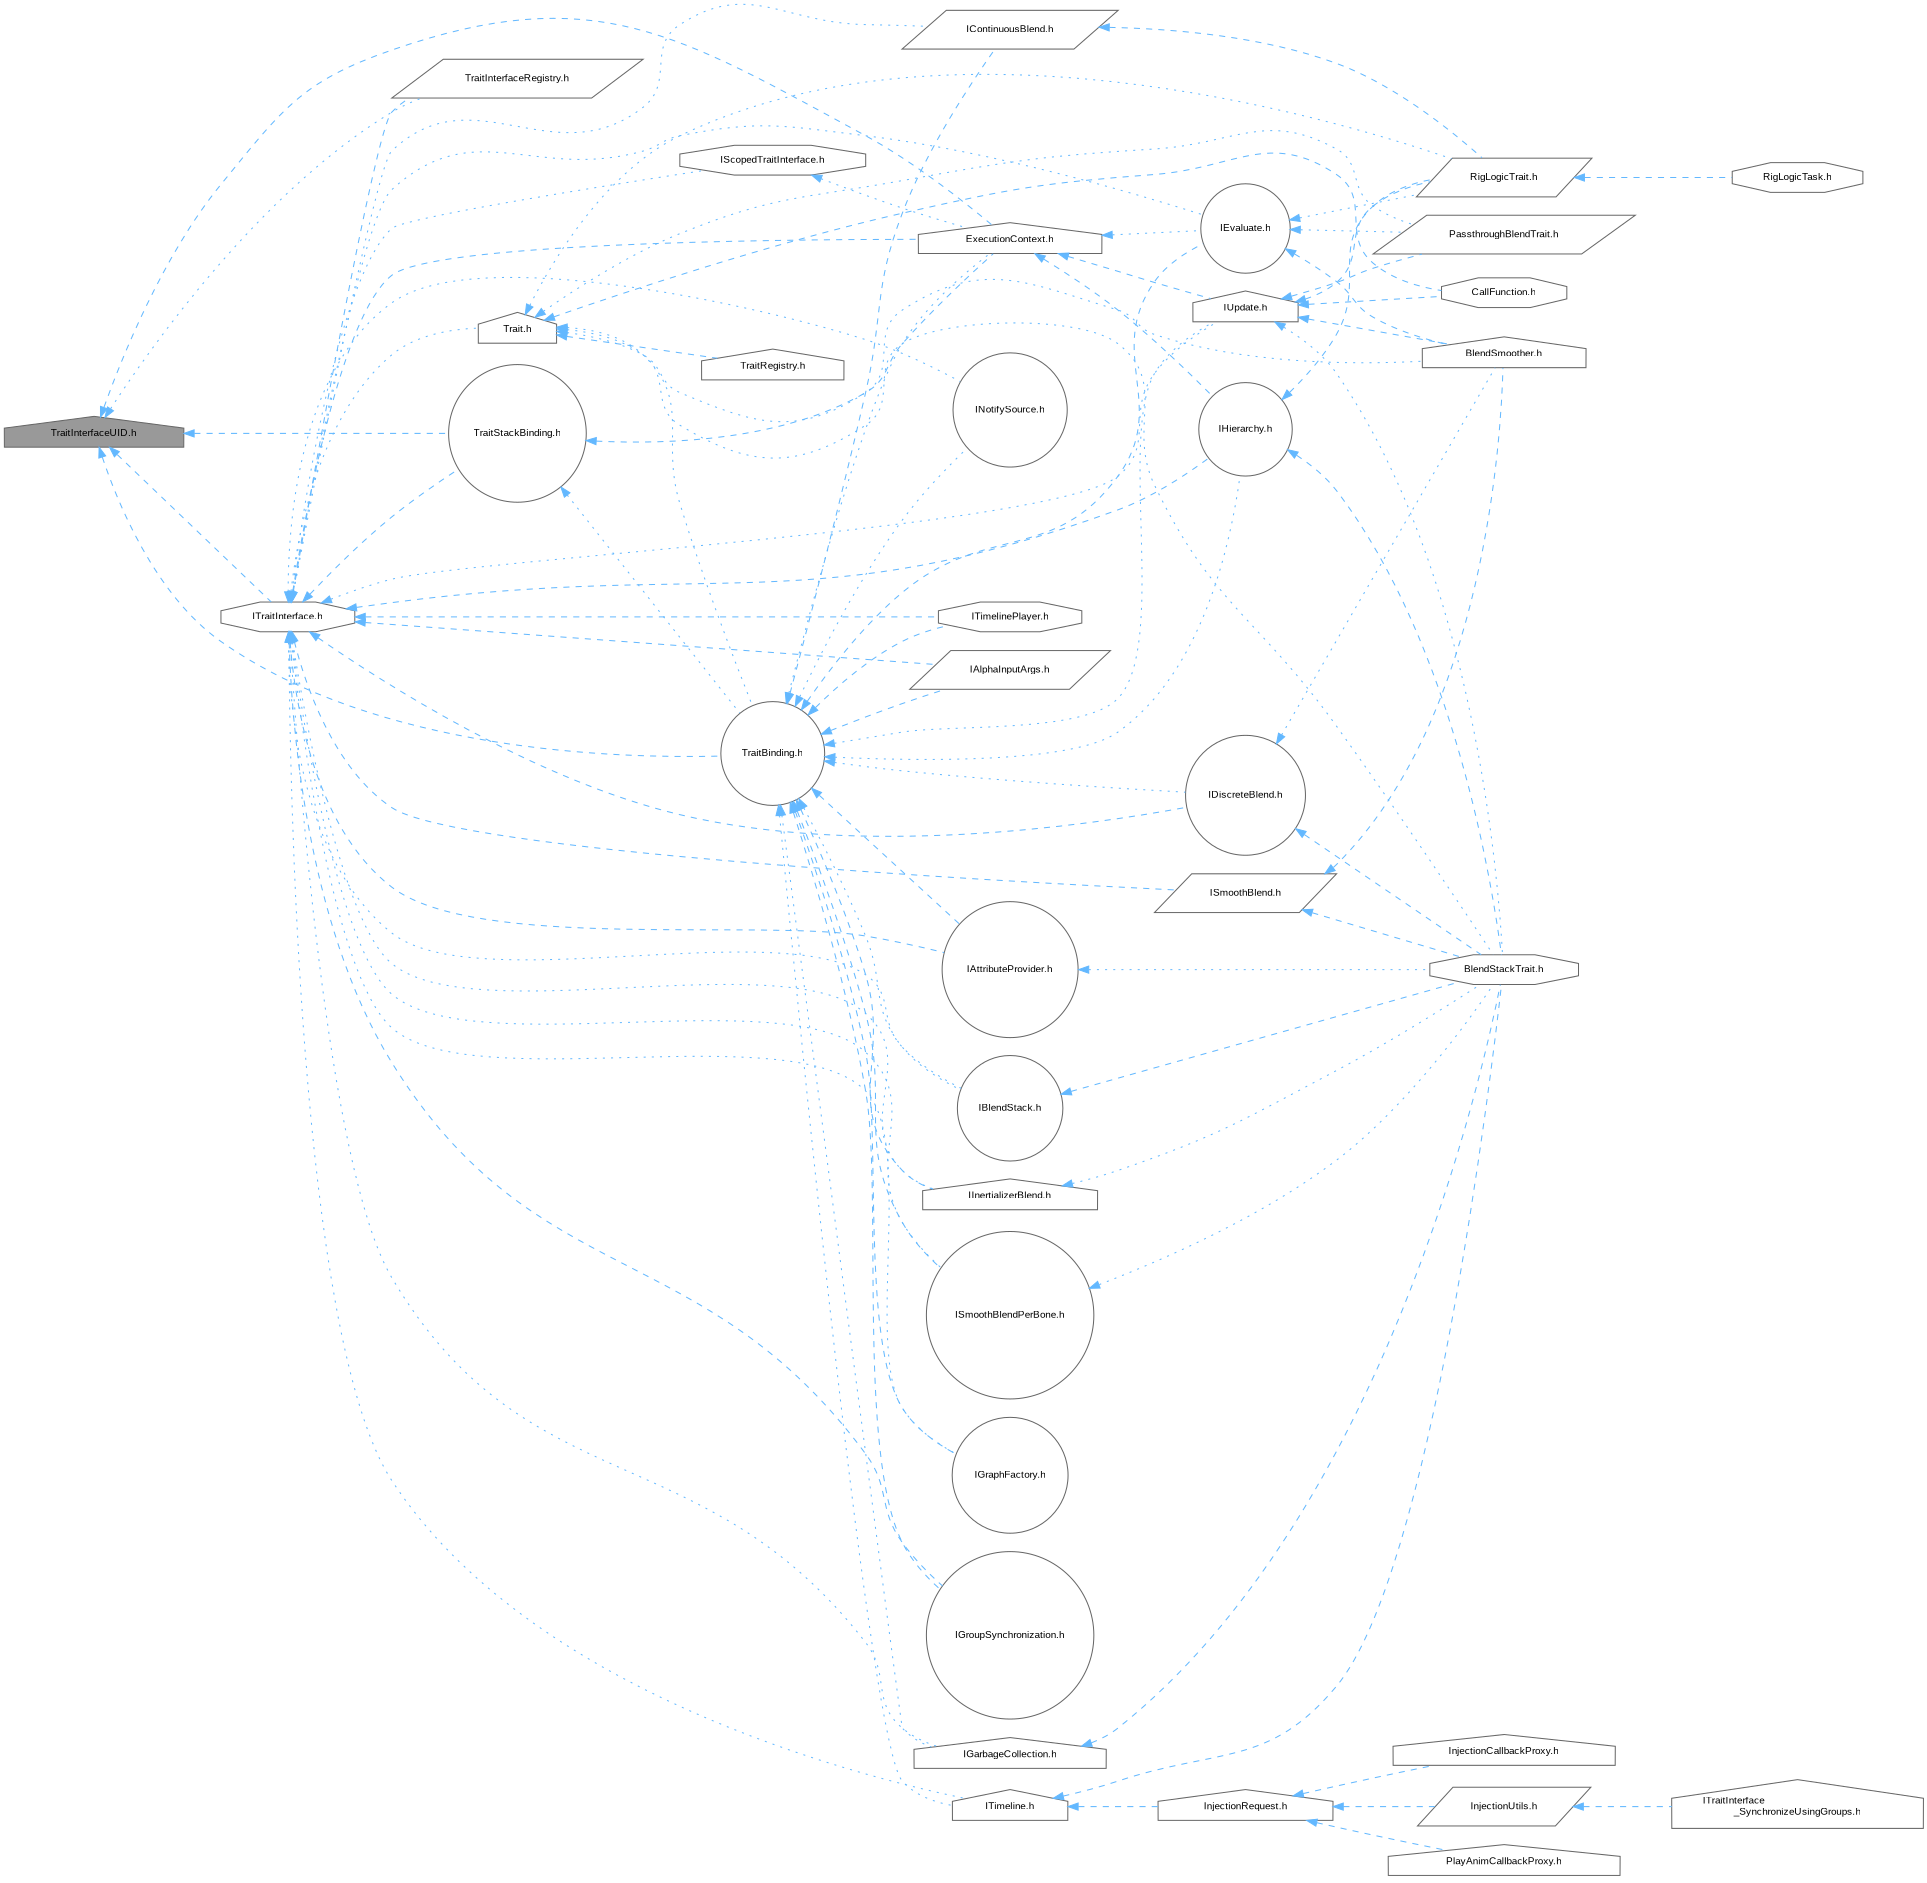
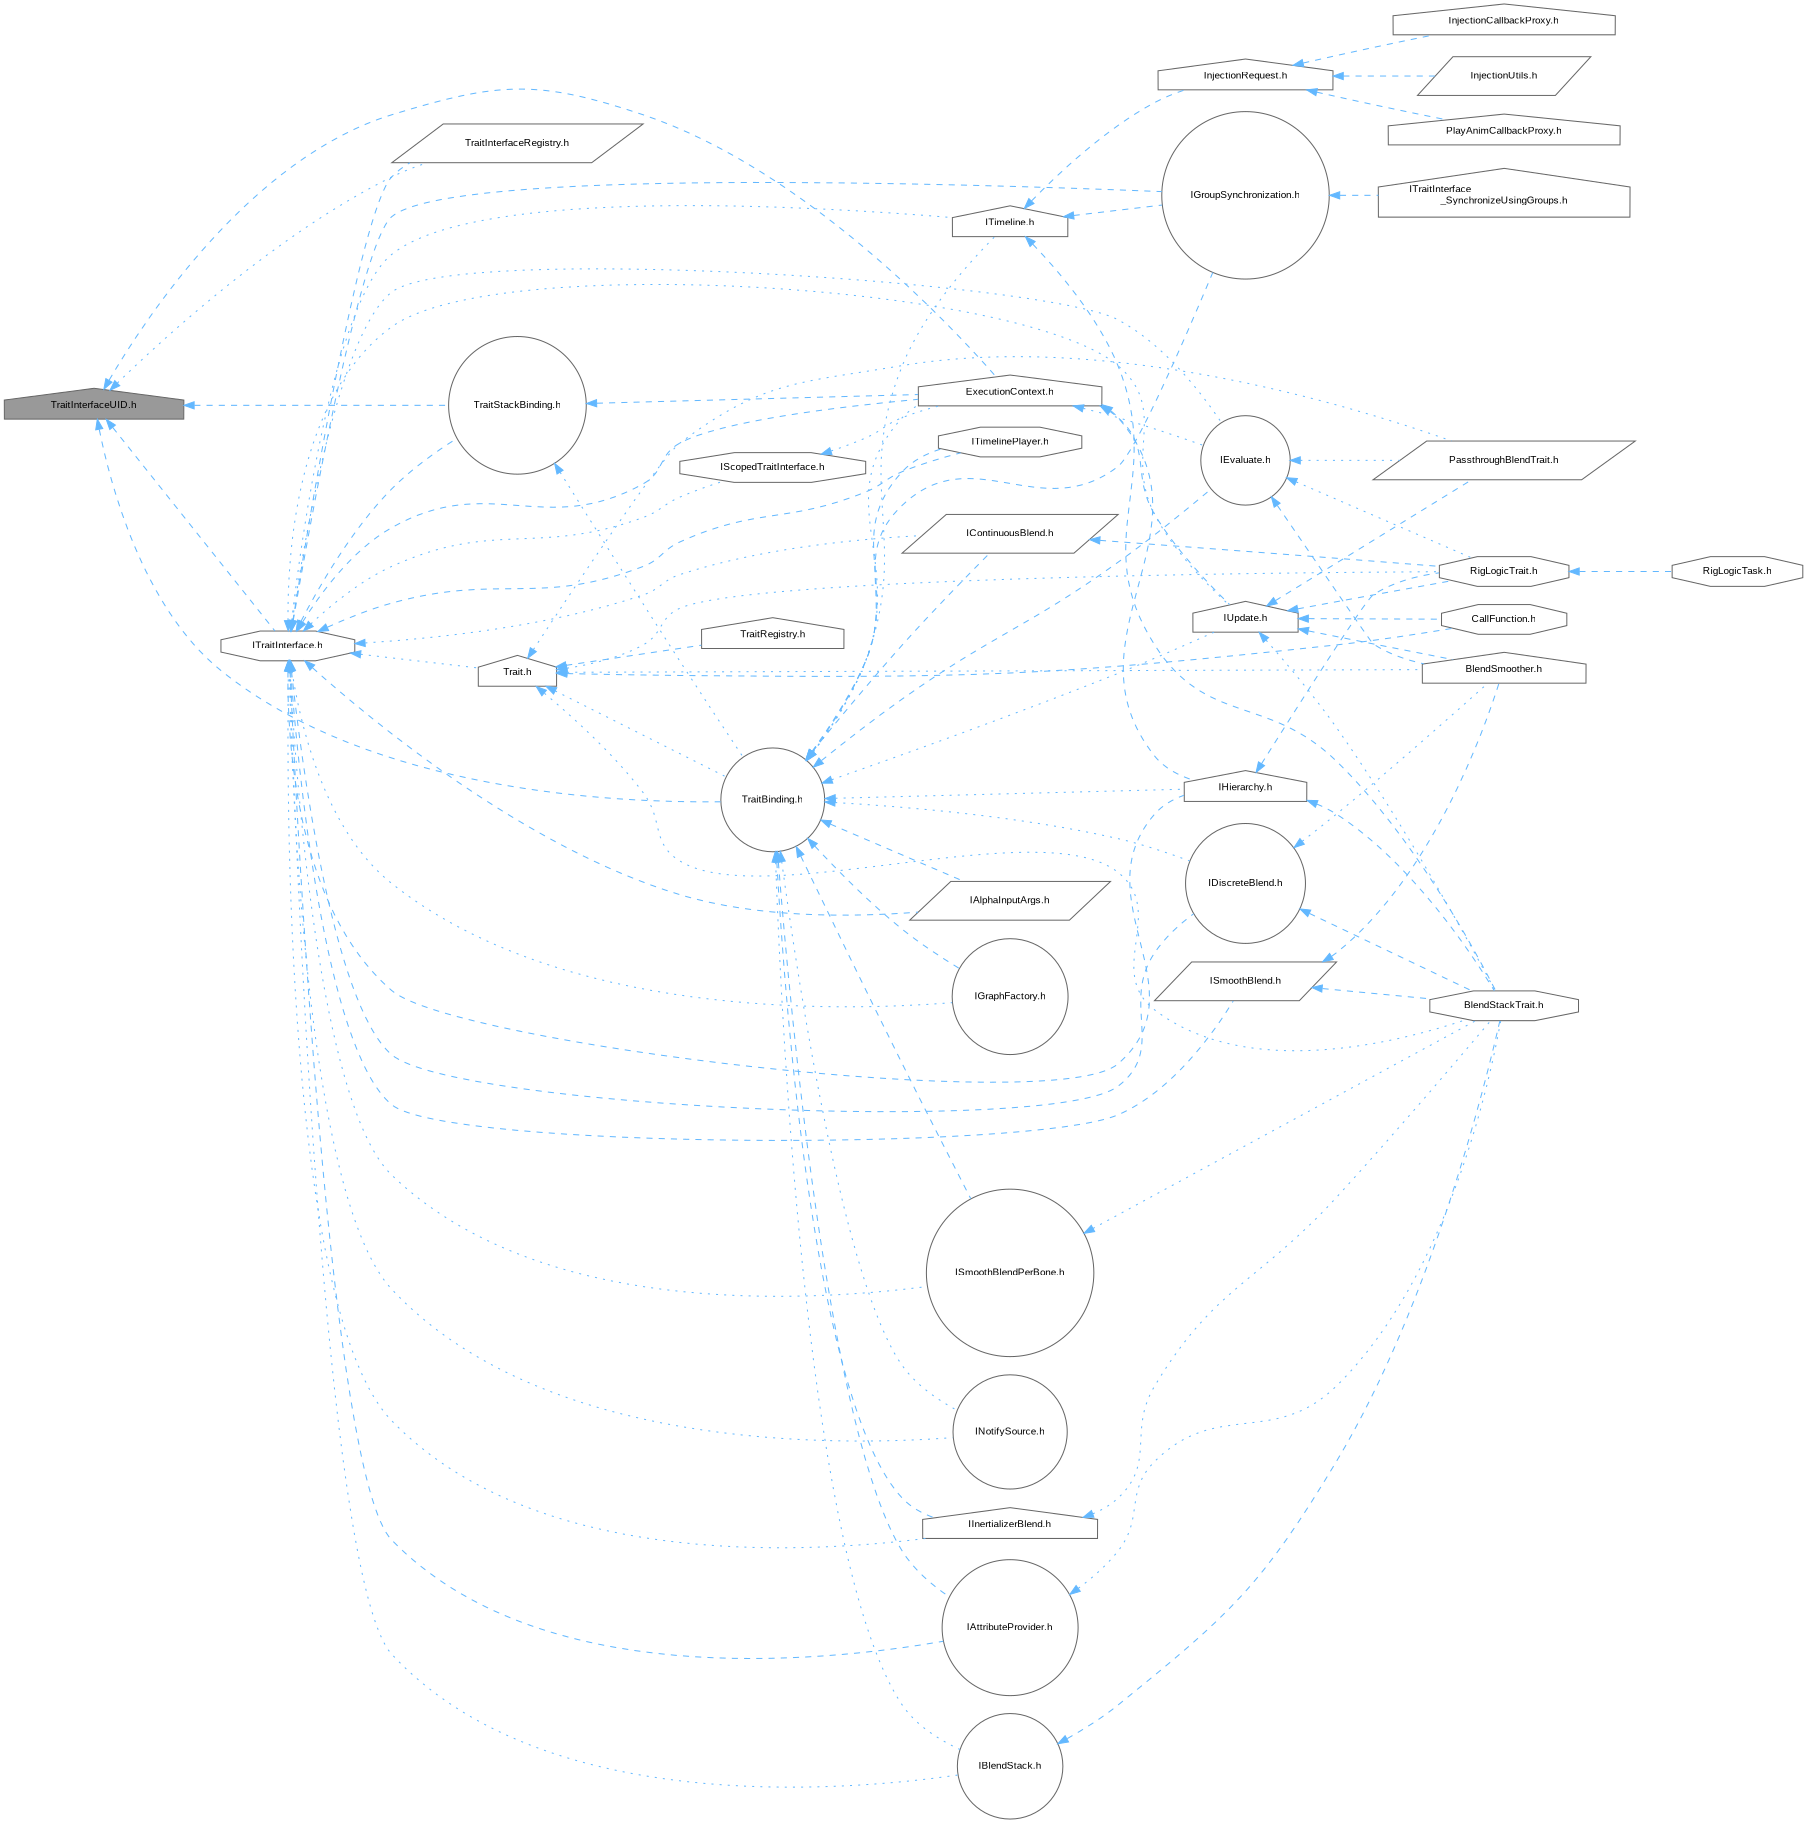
node "RigLogicTrait.h": shape parallelogram -> octagon
edge "IGroupSynchronization.h" -> "ITimeline.h": added
node "IHierarchy.h": shape circle -> house
node "IGarbageCollection.h": removed
edge "ITraitInterface _SynchronizeUsingGroups.h" -> "InjectionUtils.h": now "ITraitInterface _SynchronizeUsingGroups.h" -> "IGroupSynchronization.h"
